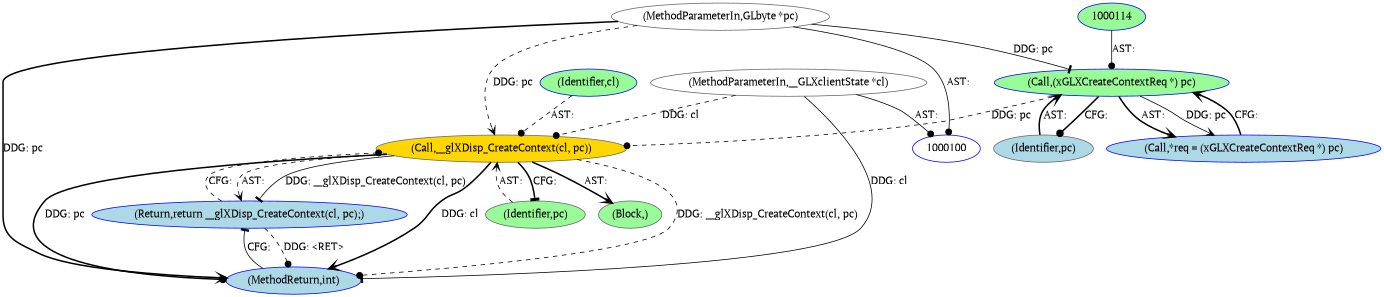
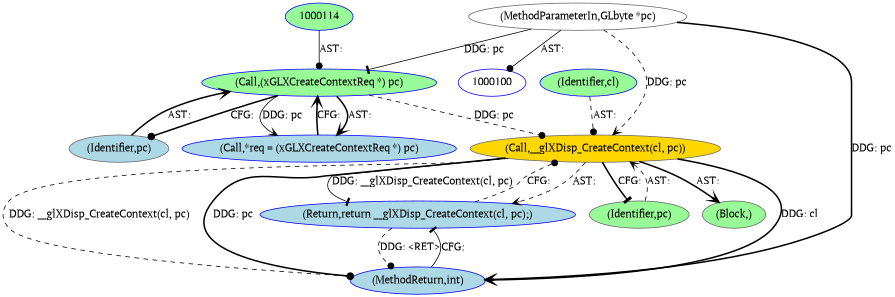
node "(MethodParameterIn,__GLXclientState *cl)": removed
